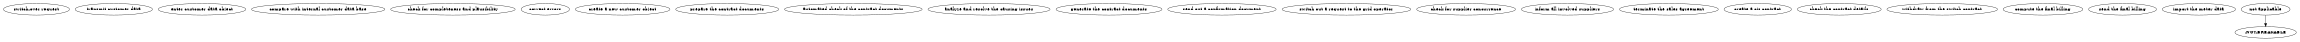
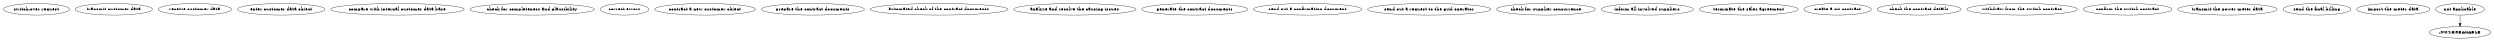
node "receive customer data": added
node "create a new customer object": label "create a new customer object" -> "contract a new customer object"
node "switch out a request to the grid operator": label "switch out a request to the grid operator" -> "send out a request to the grid operator"
node "compute the final billing": removed
node "confirm the switch contract": added
node "transmit the power meter data": added
